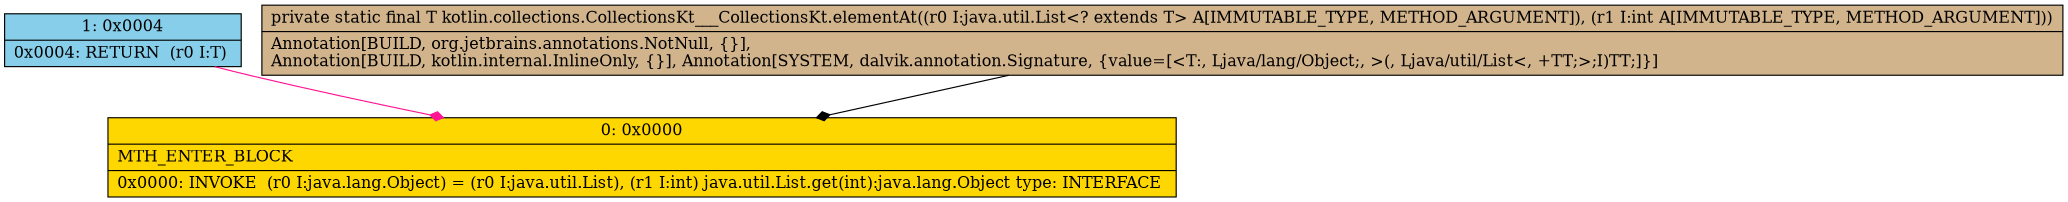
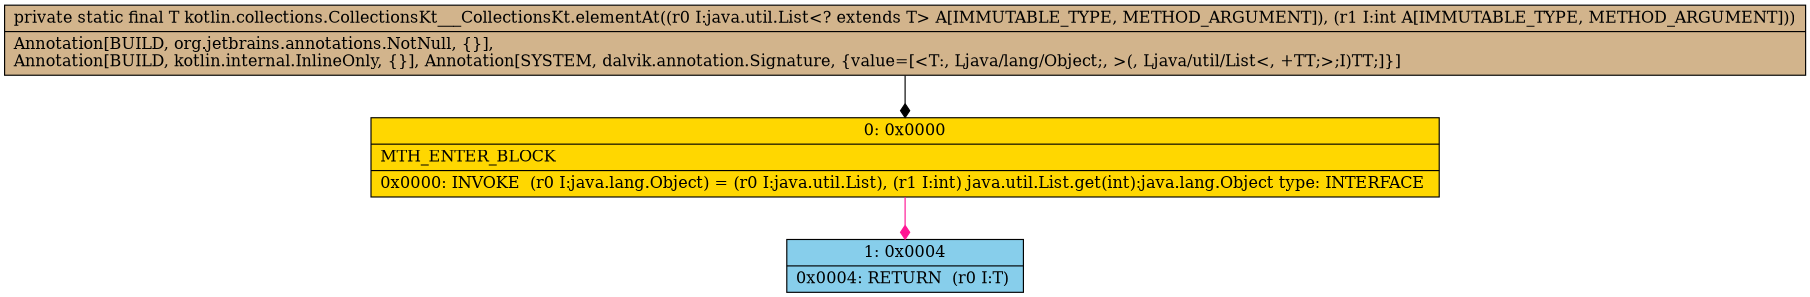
edge "1: 0x0004" -> "0: 0x0000": reversed
